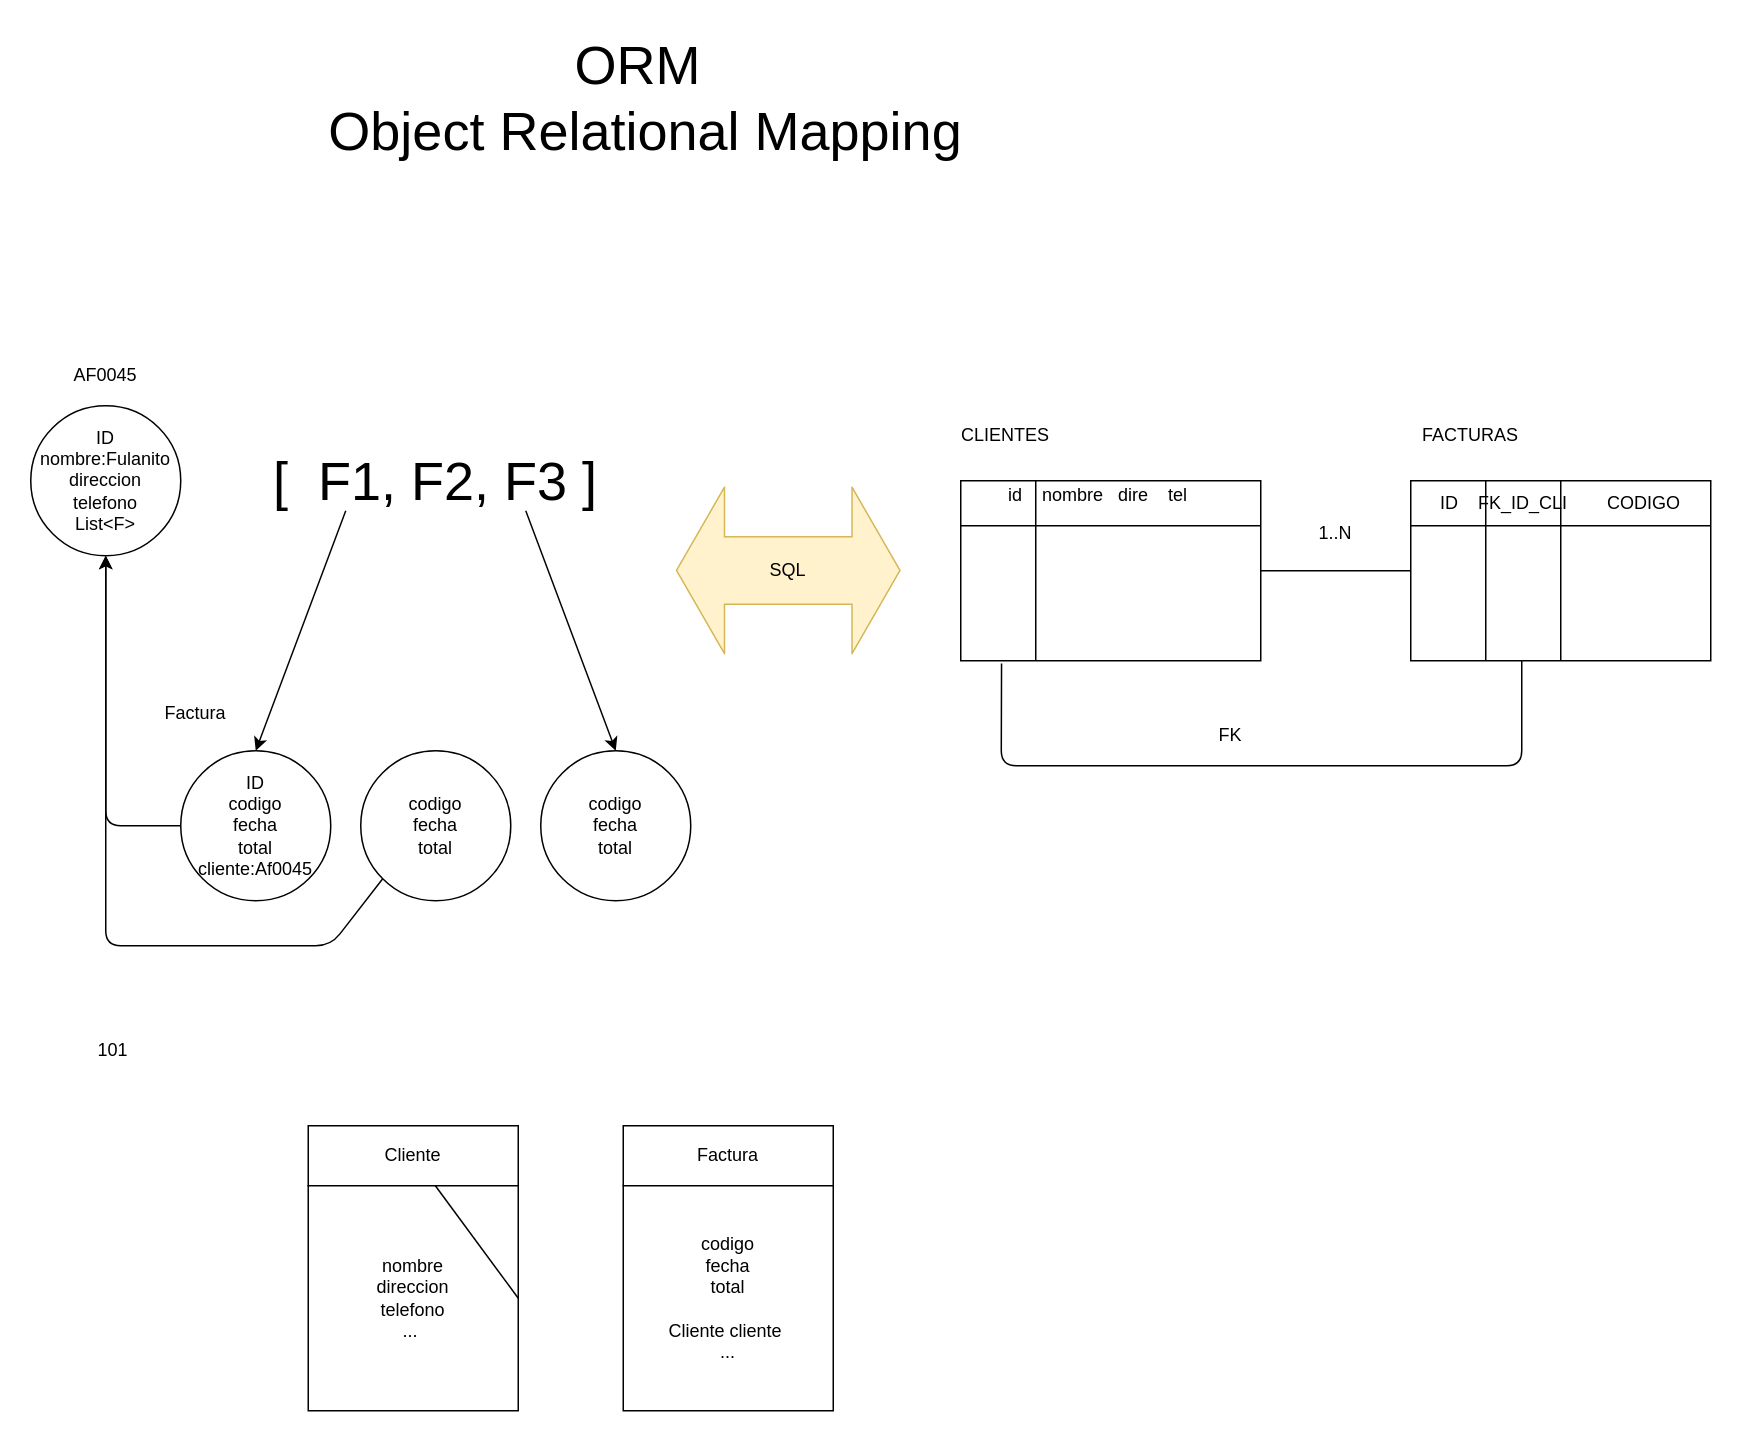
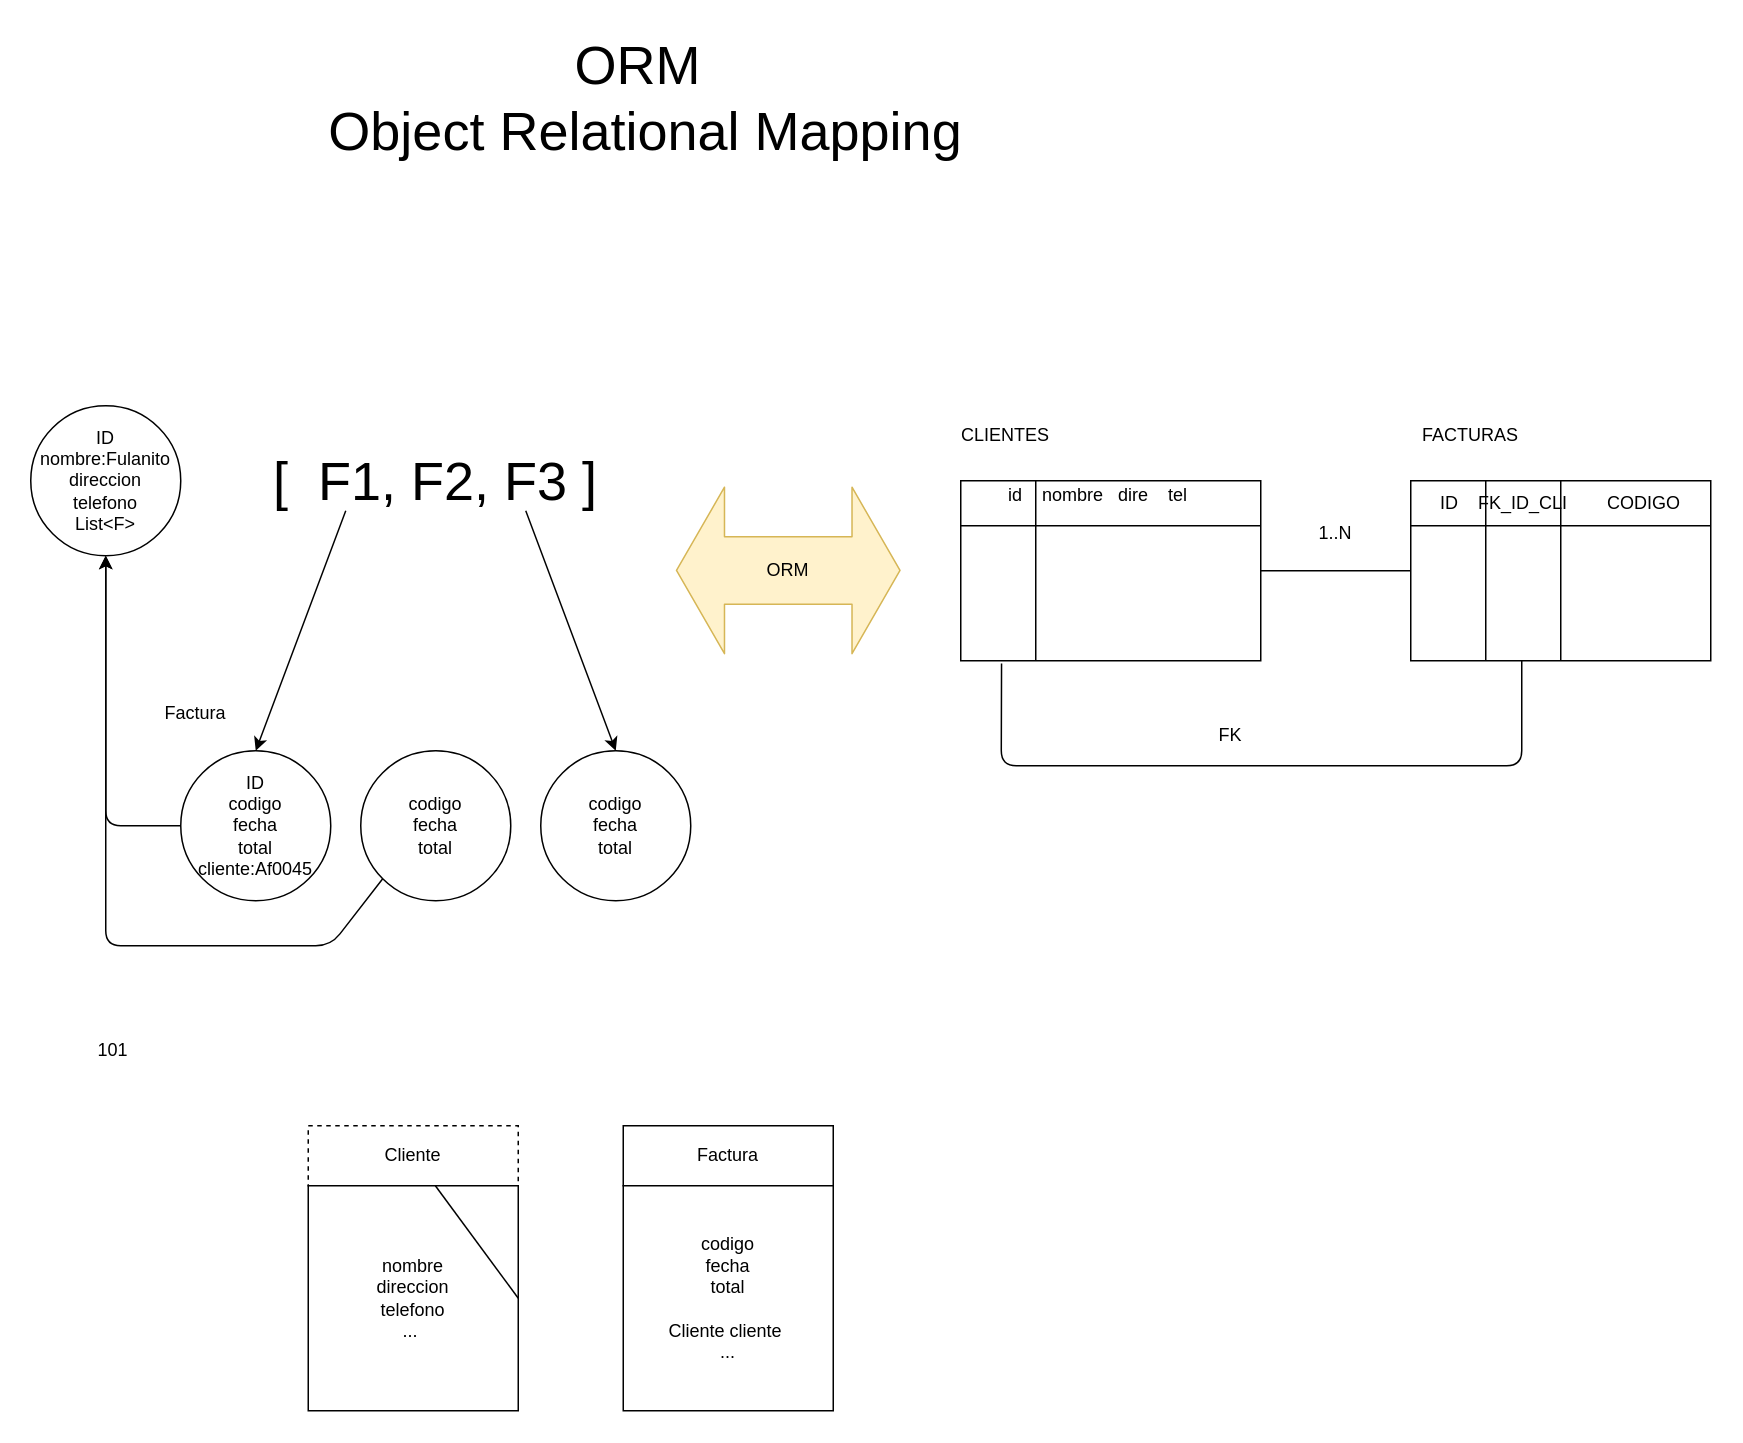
node "AF0045": removed
node "SQL": label "SQL" -> "ORM"
node "Cliente": style solid -> dashed
